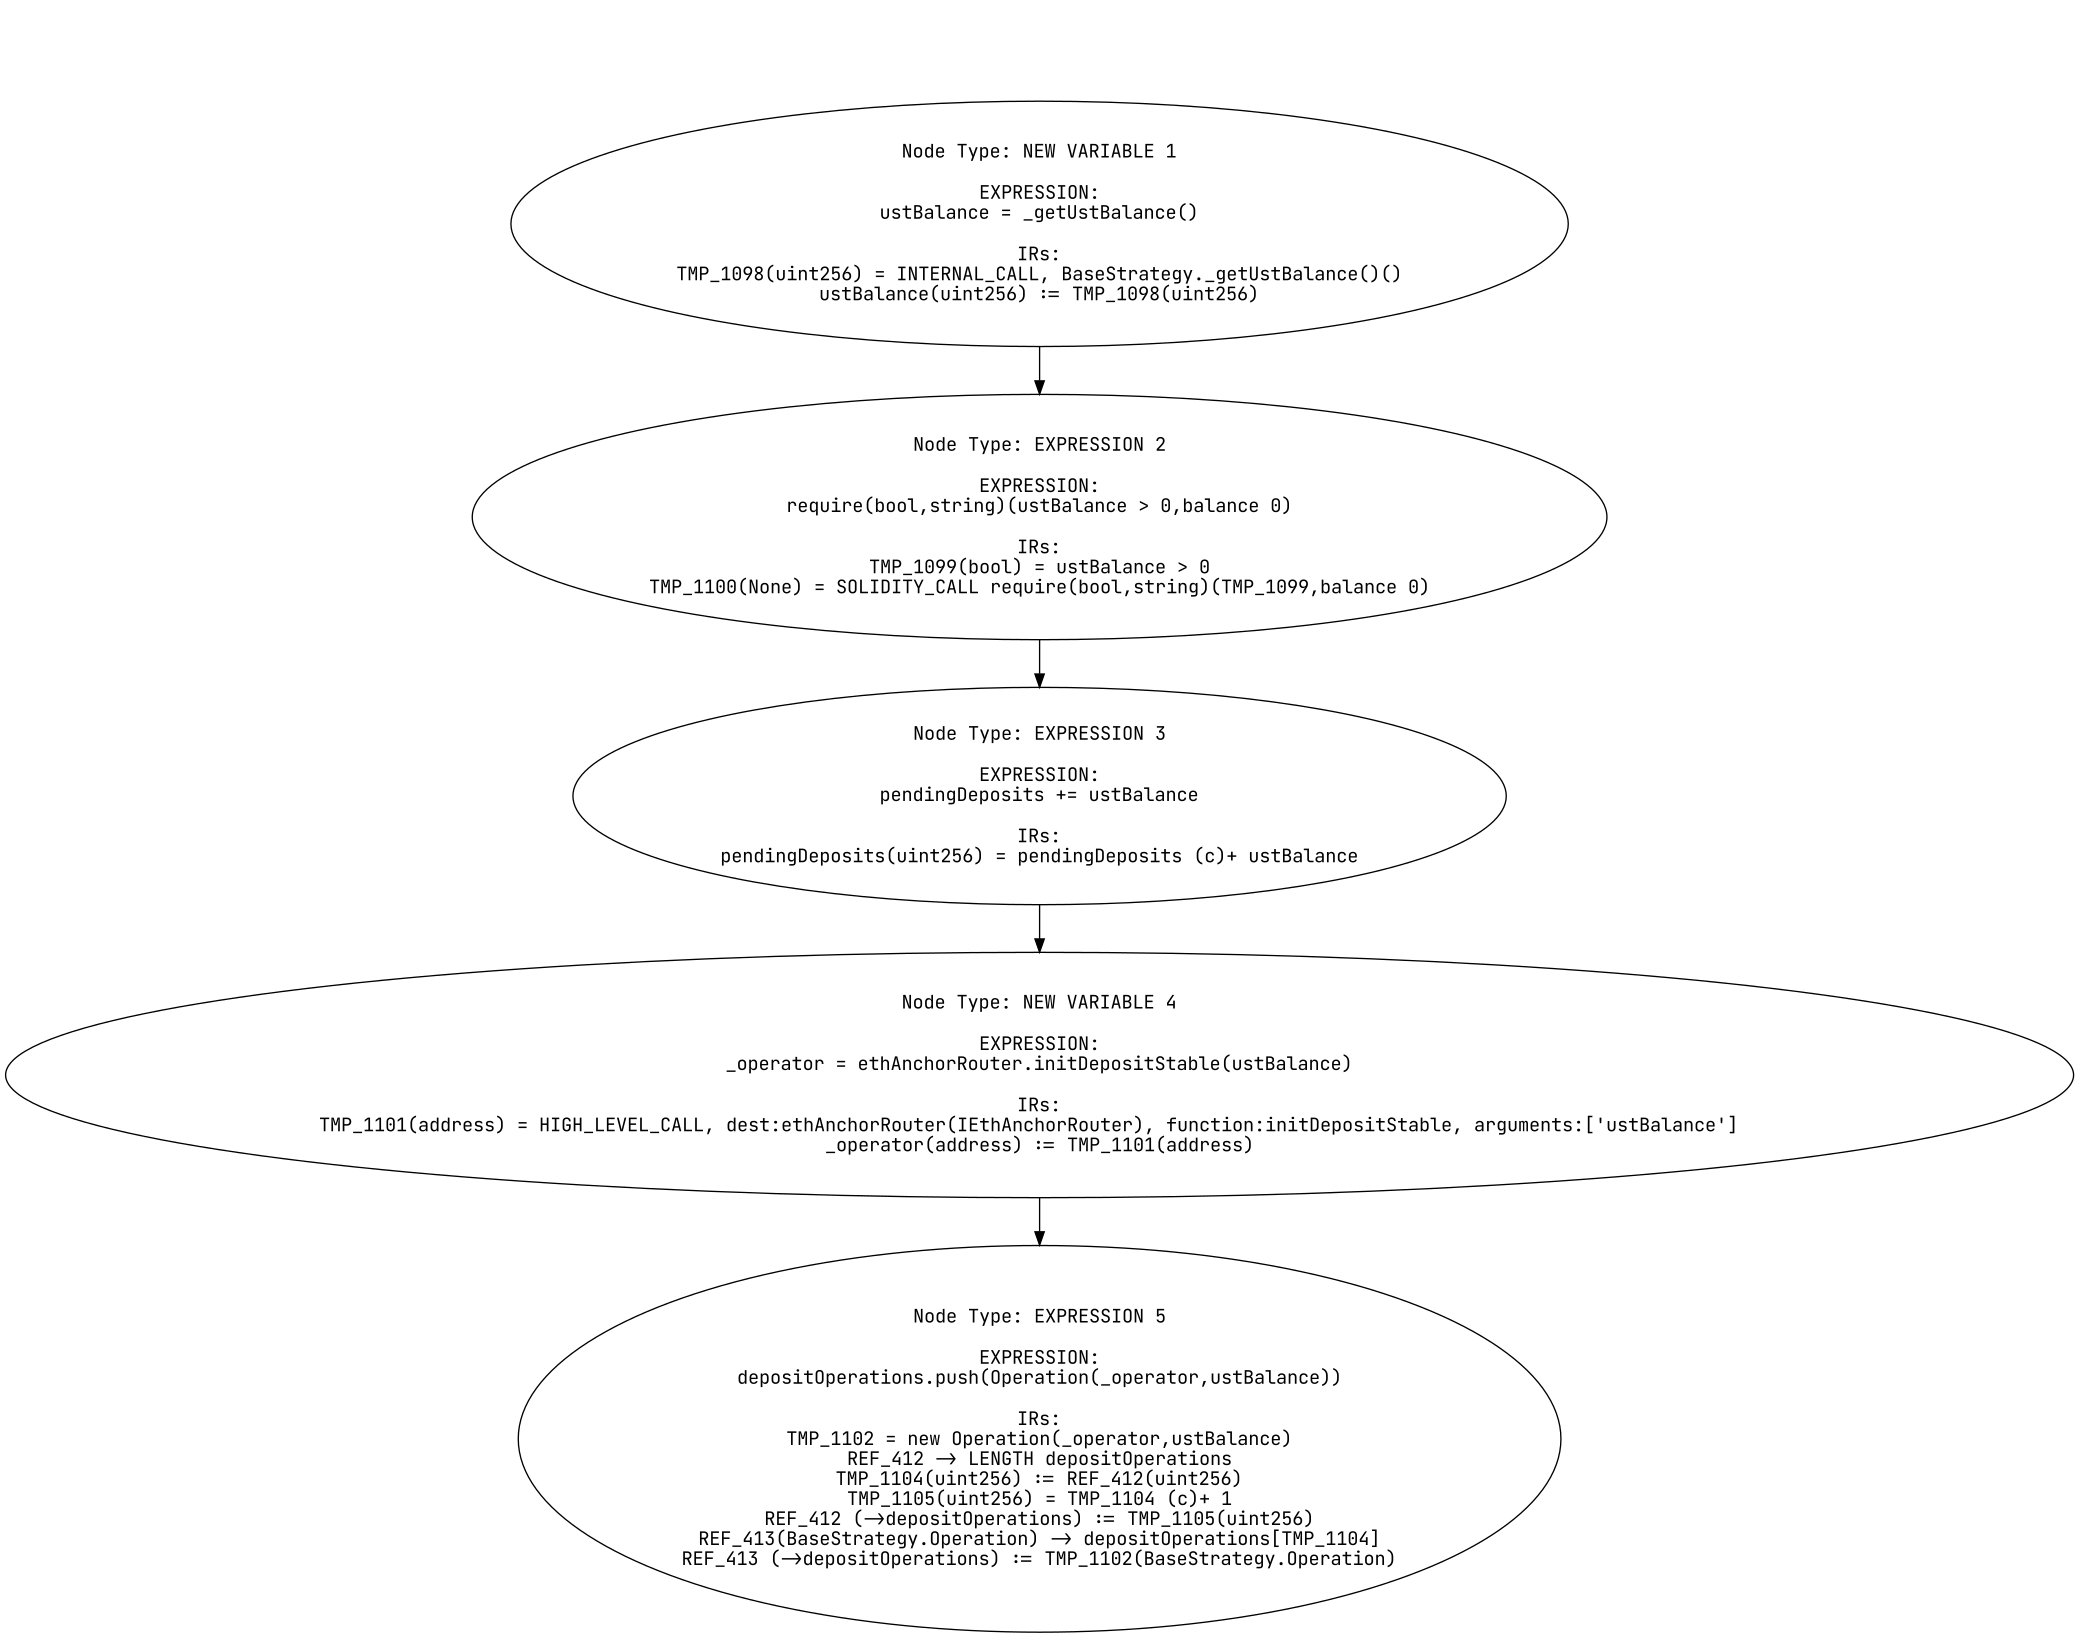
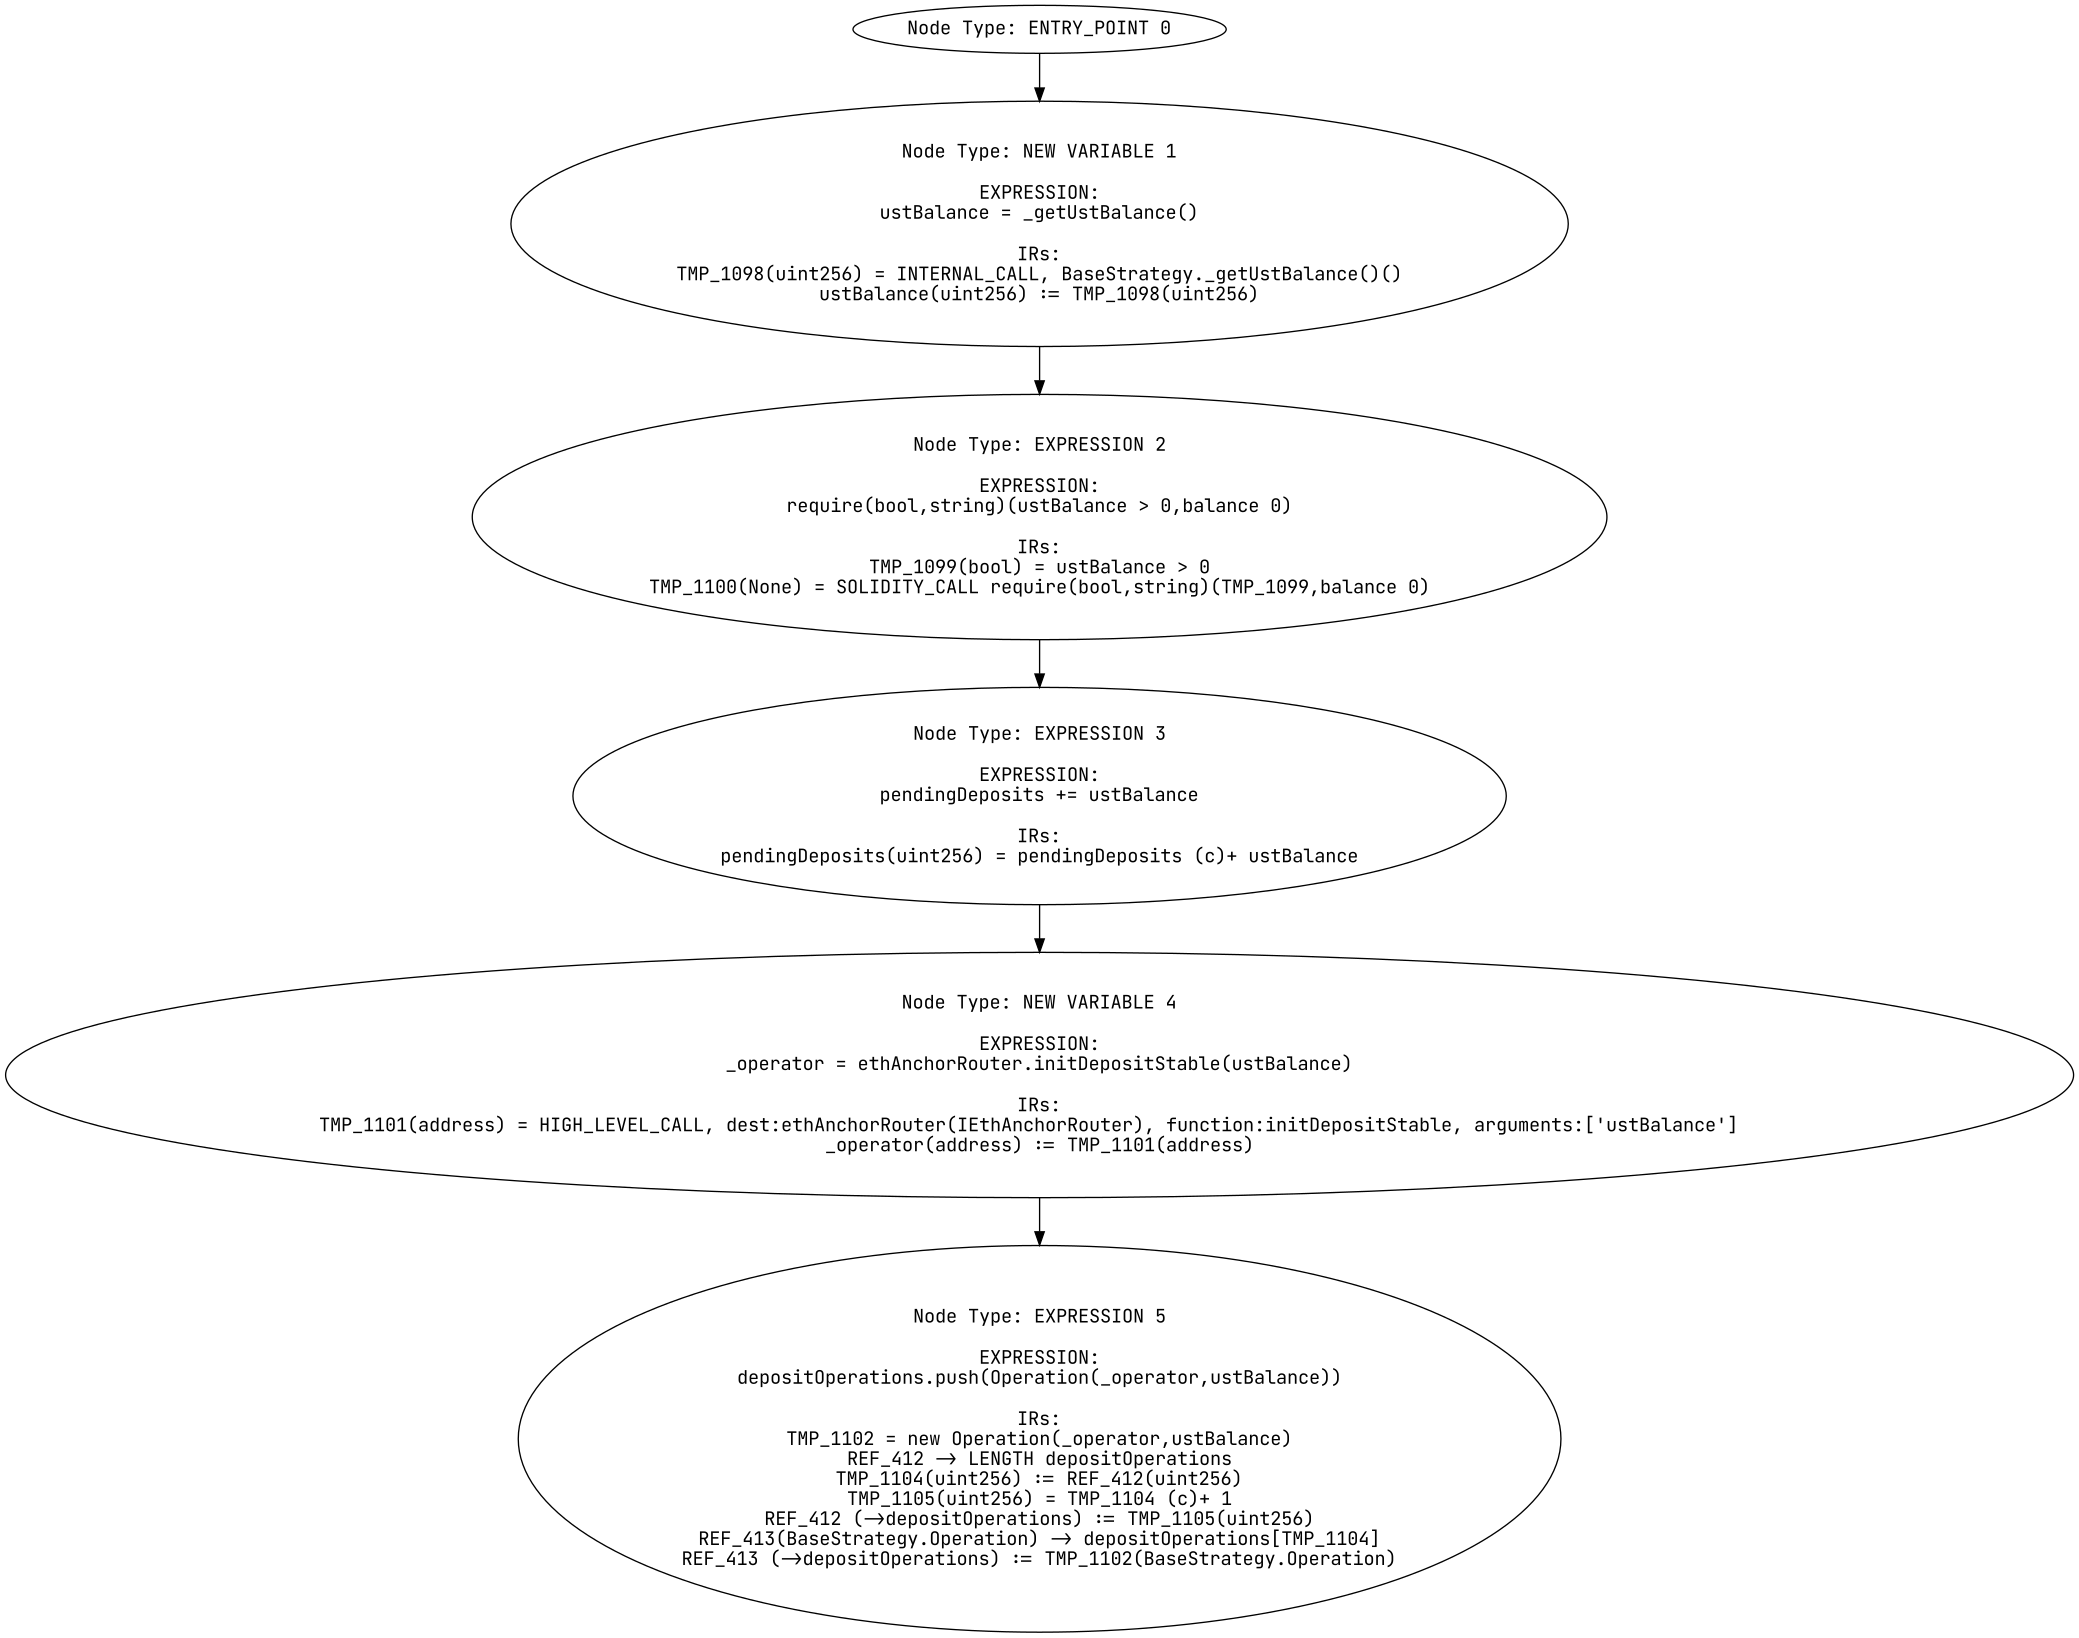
node "Node Type: ENTRY_POINT 0": added
